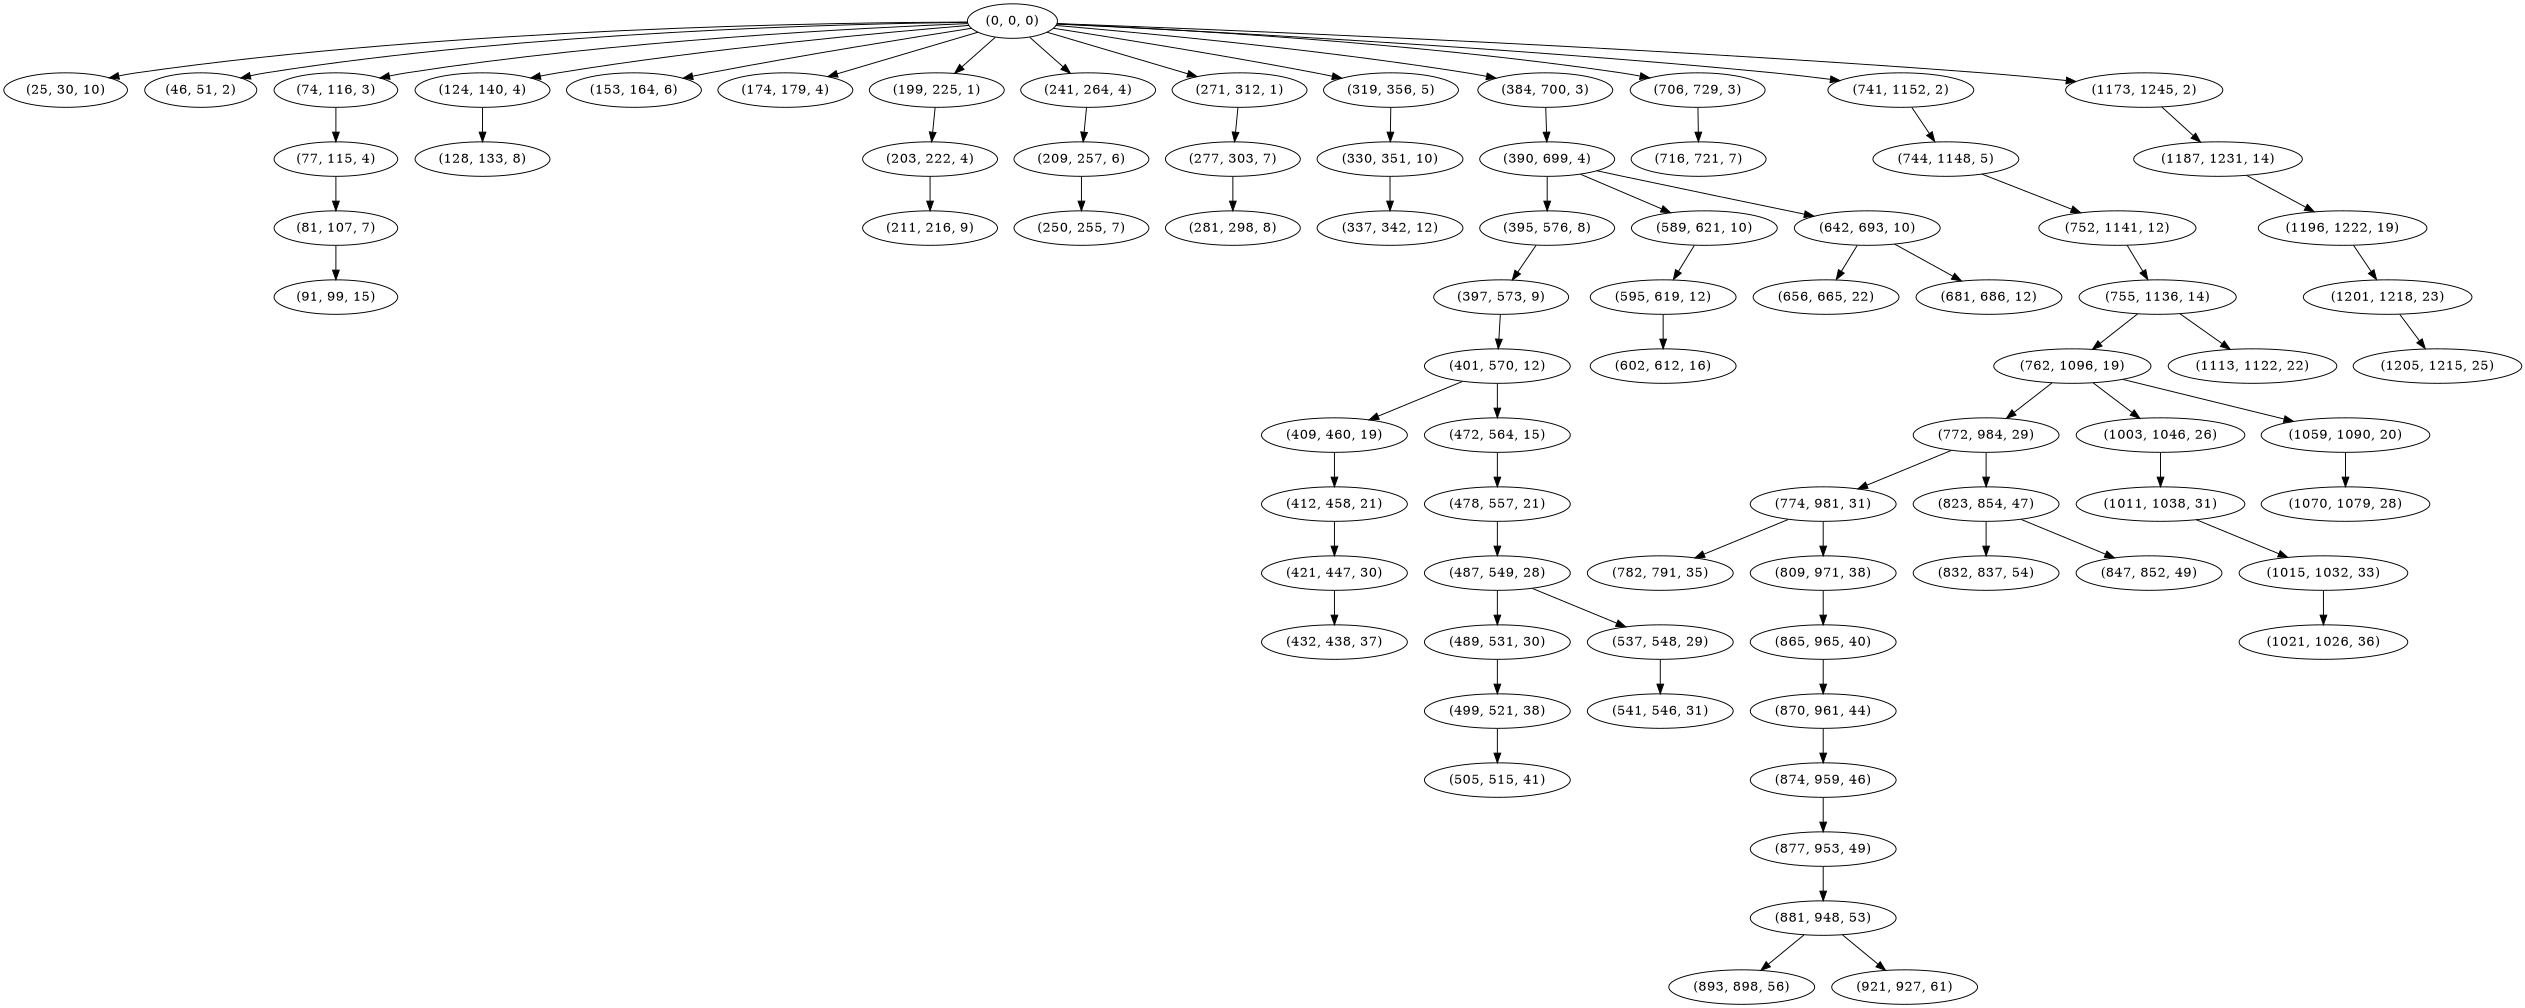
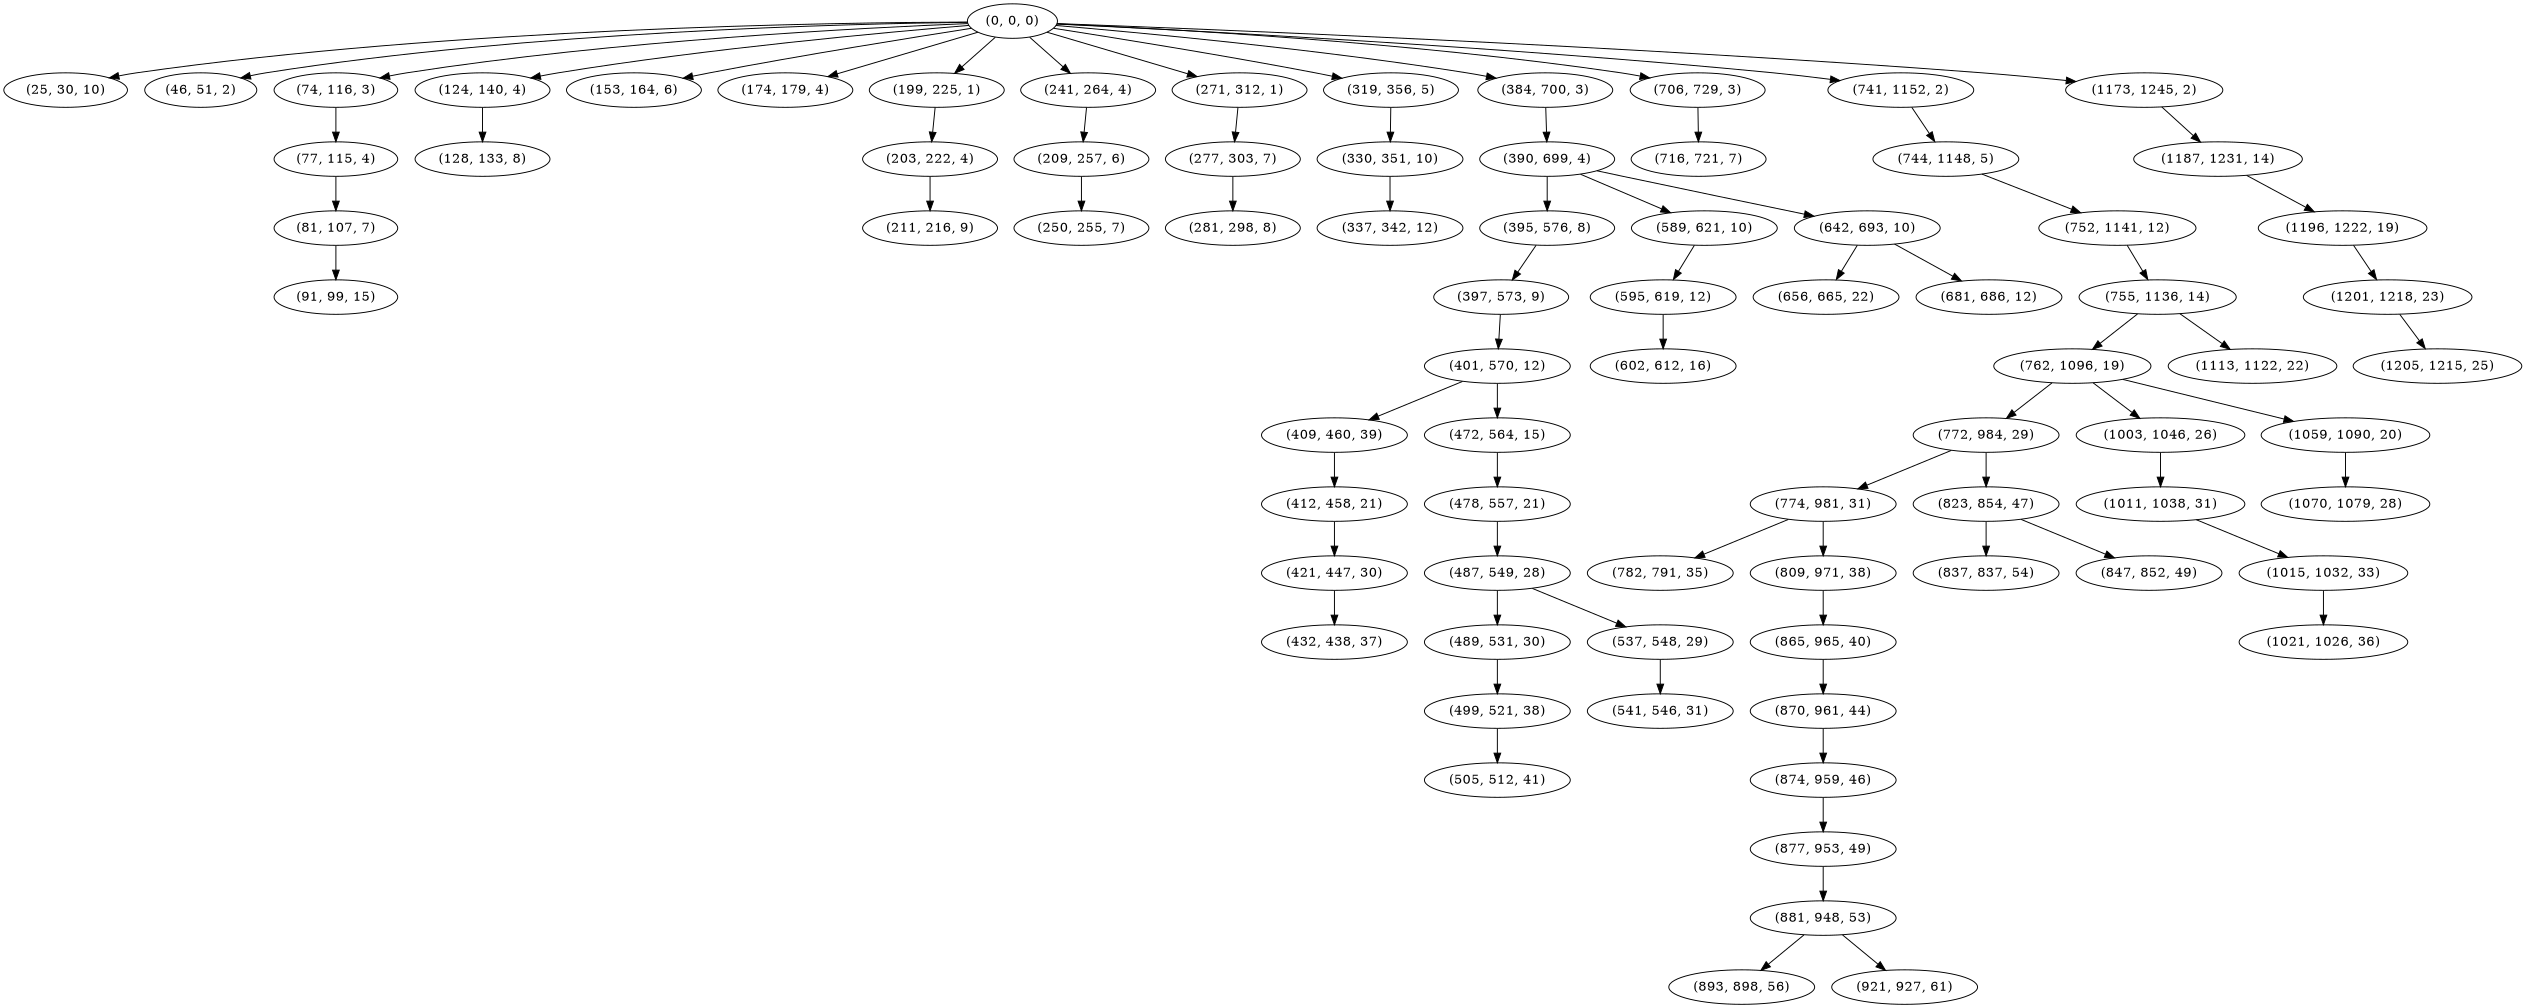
node "(409, 460, 19)": label "(409, 460, 19)" -> "(409, 460, 39)"
node "(832, 837, 54)": label "(832, 837, 54)" -> "(837, 837, 54)"
node "(505, 515, 41)": label "(505, 515, 41)" -> "(505, 512, 41)"
